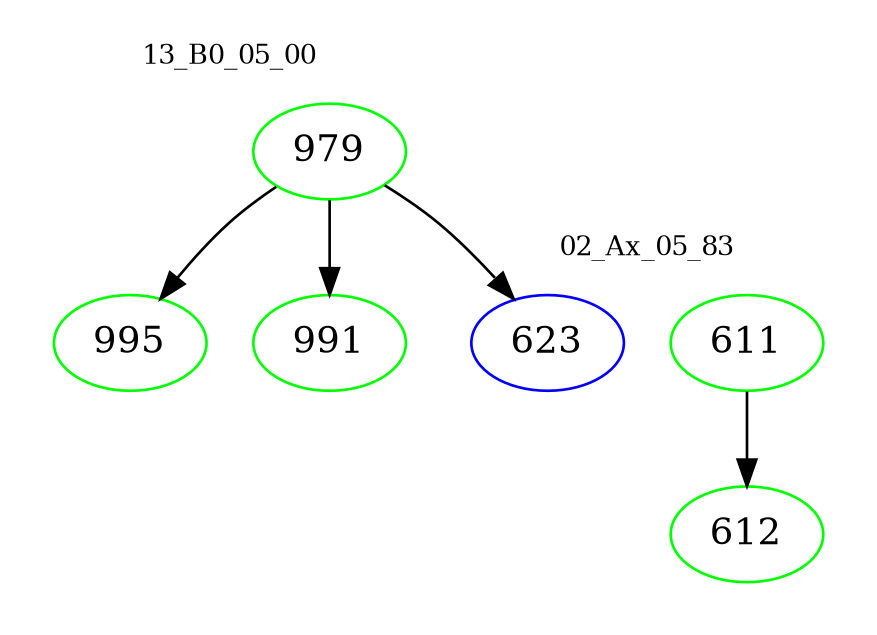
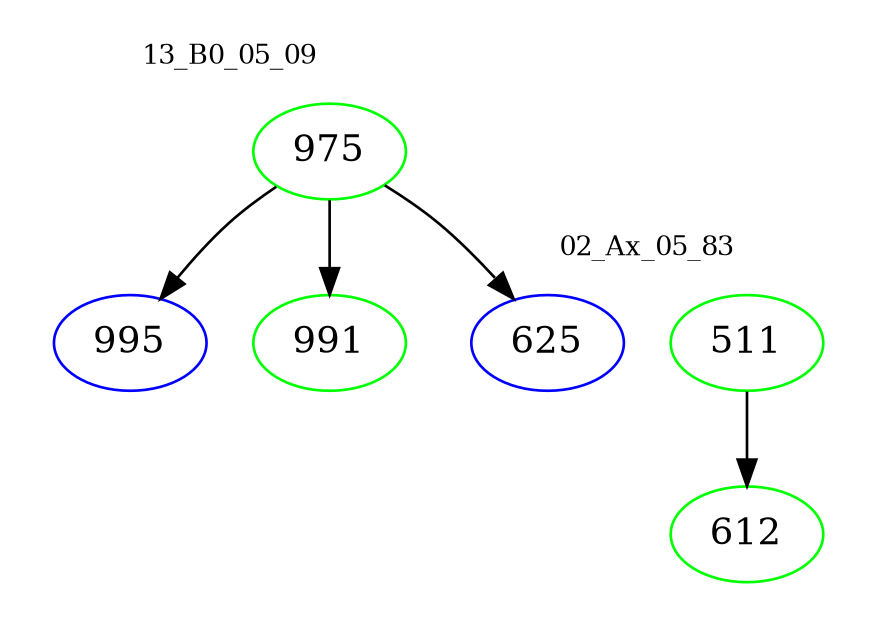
cluster "13_B0_05_00": label "13_B0_05_00" -> "13_B0_05_09"
node "979": label "979" -> "975"
node "995": color green -> blue
node "623": label "623" -> "625"
node "611": label "611" -> "511"
